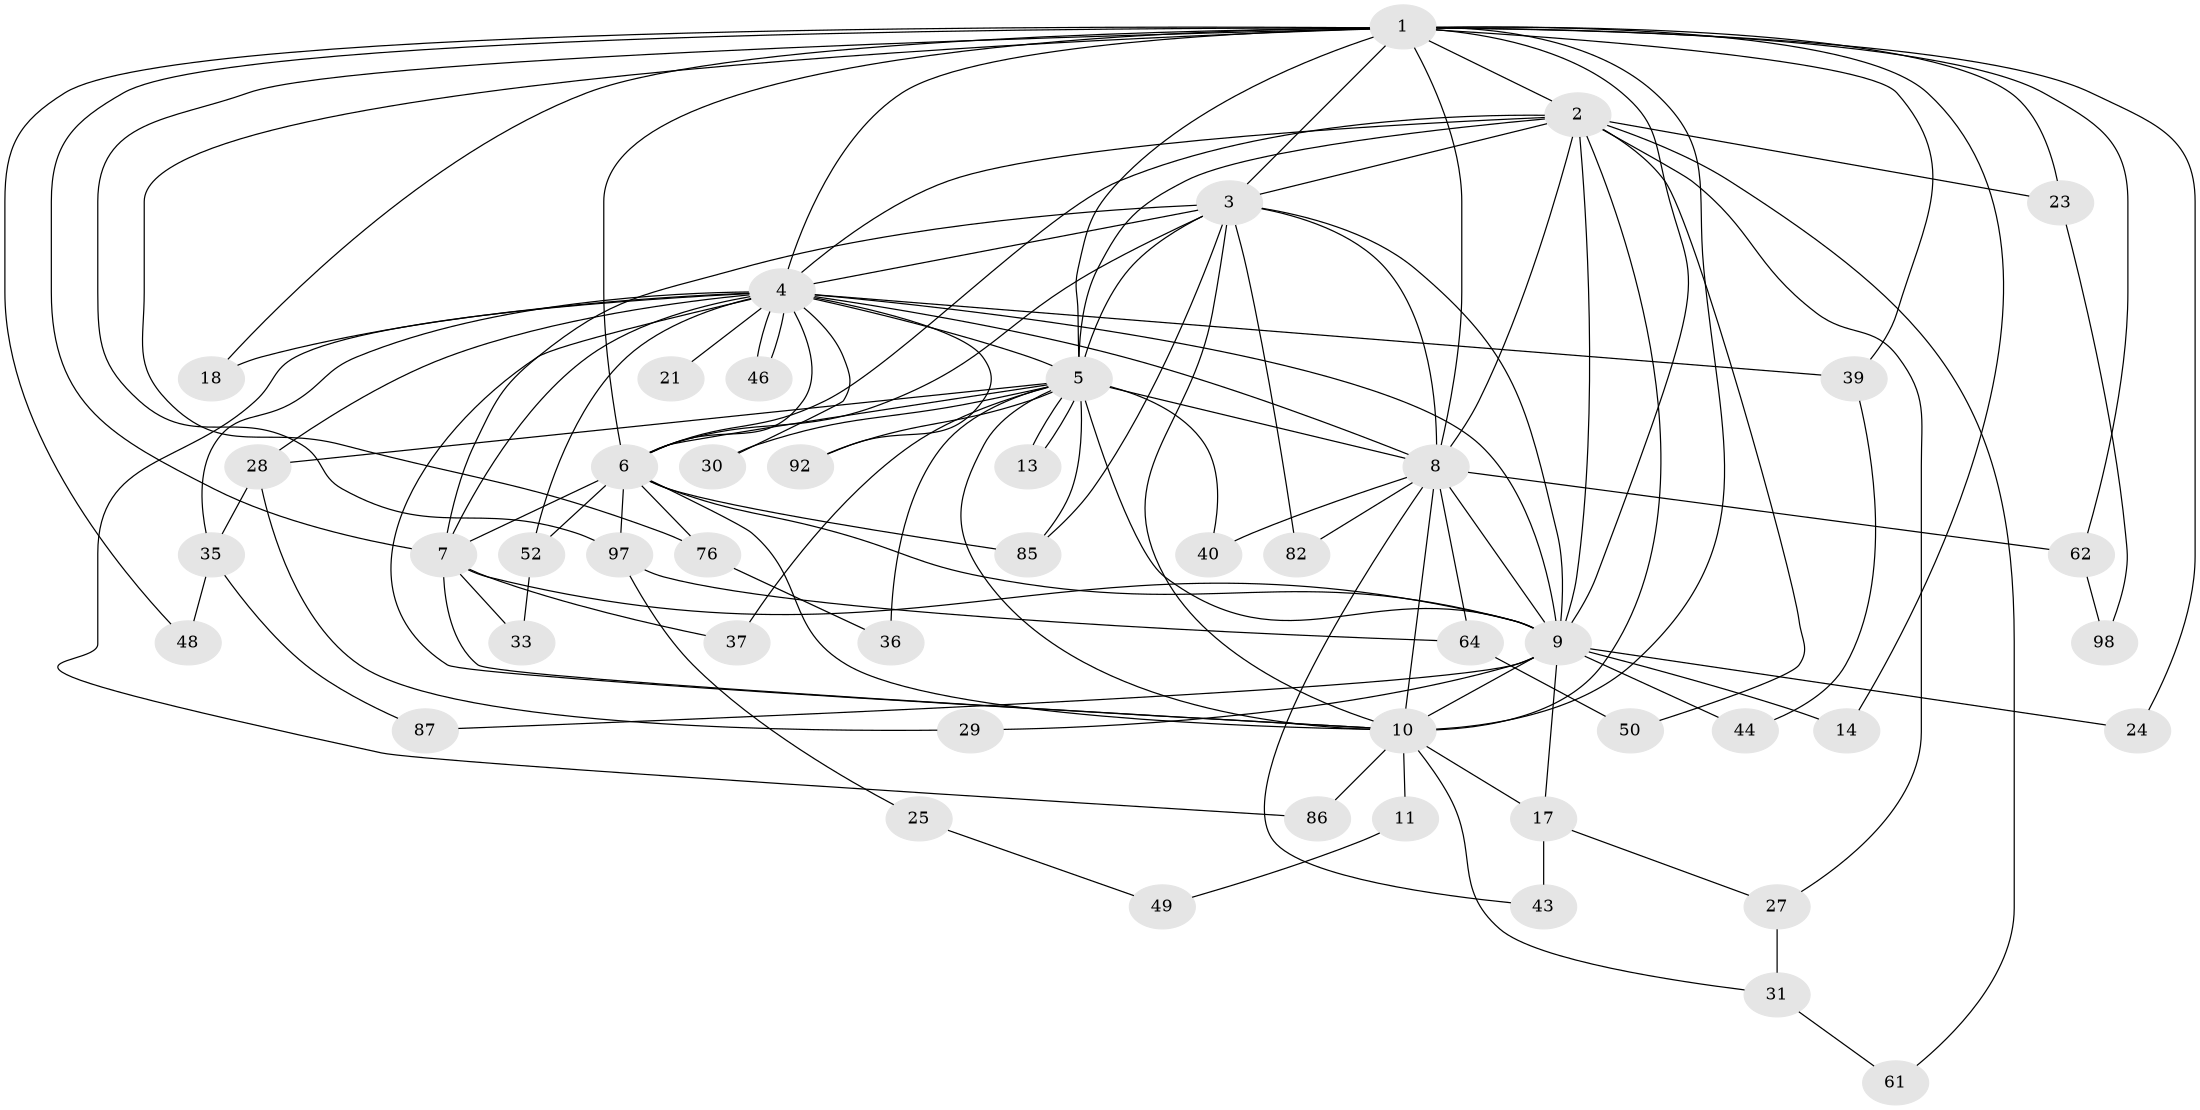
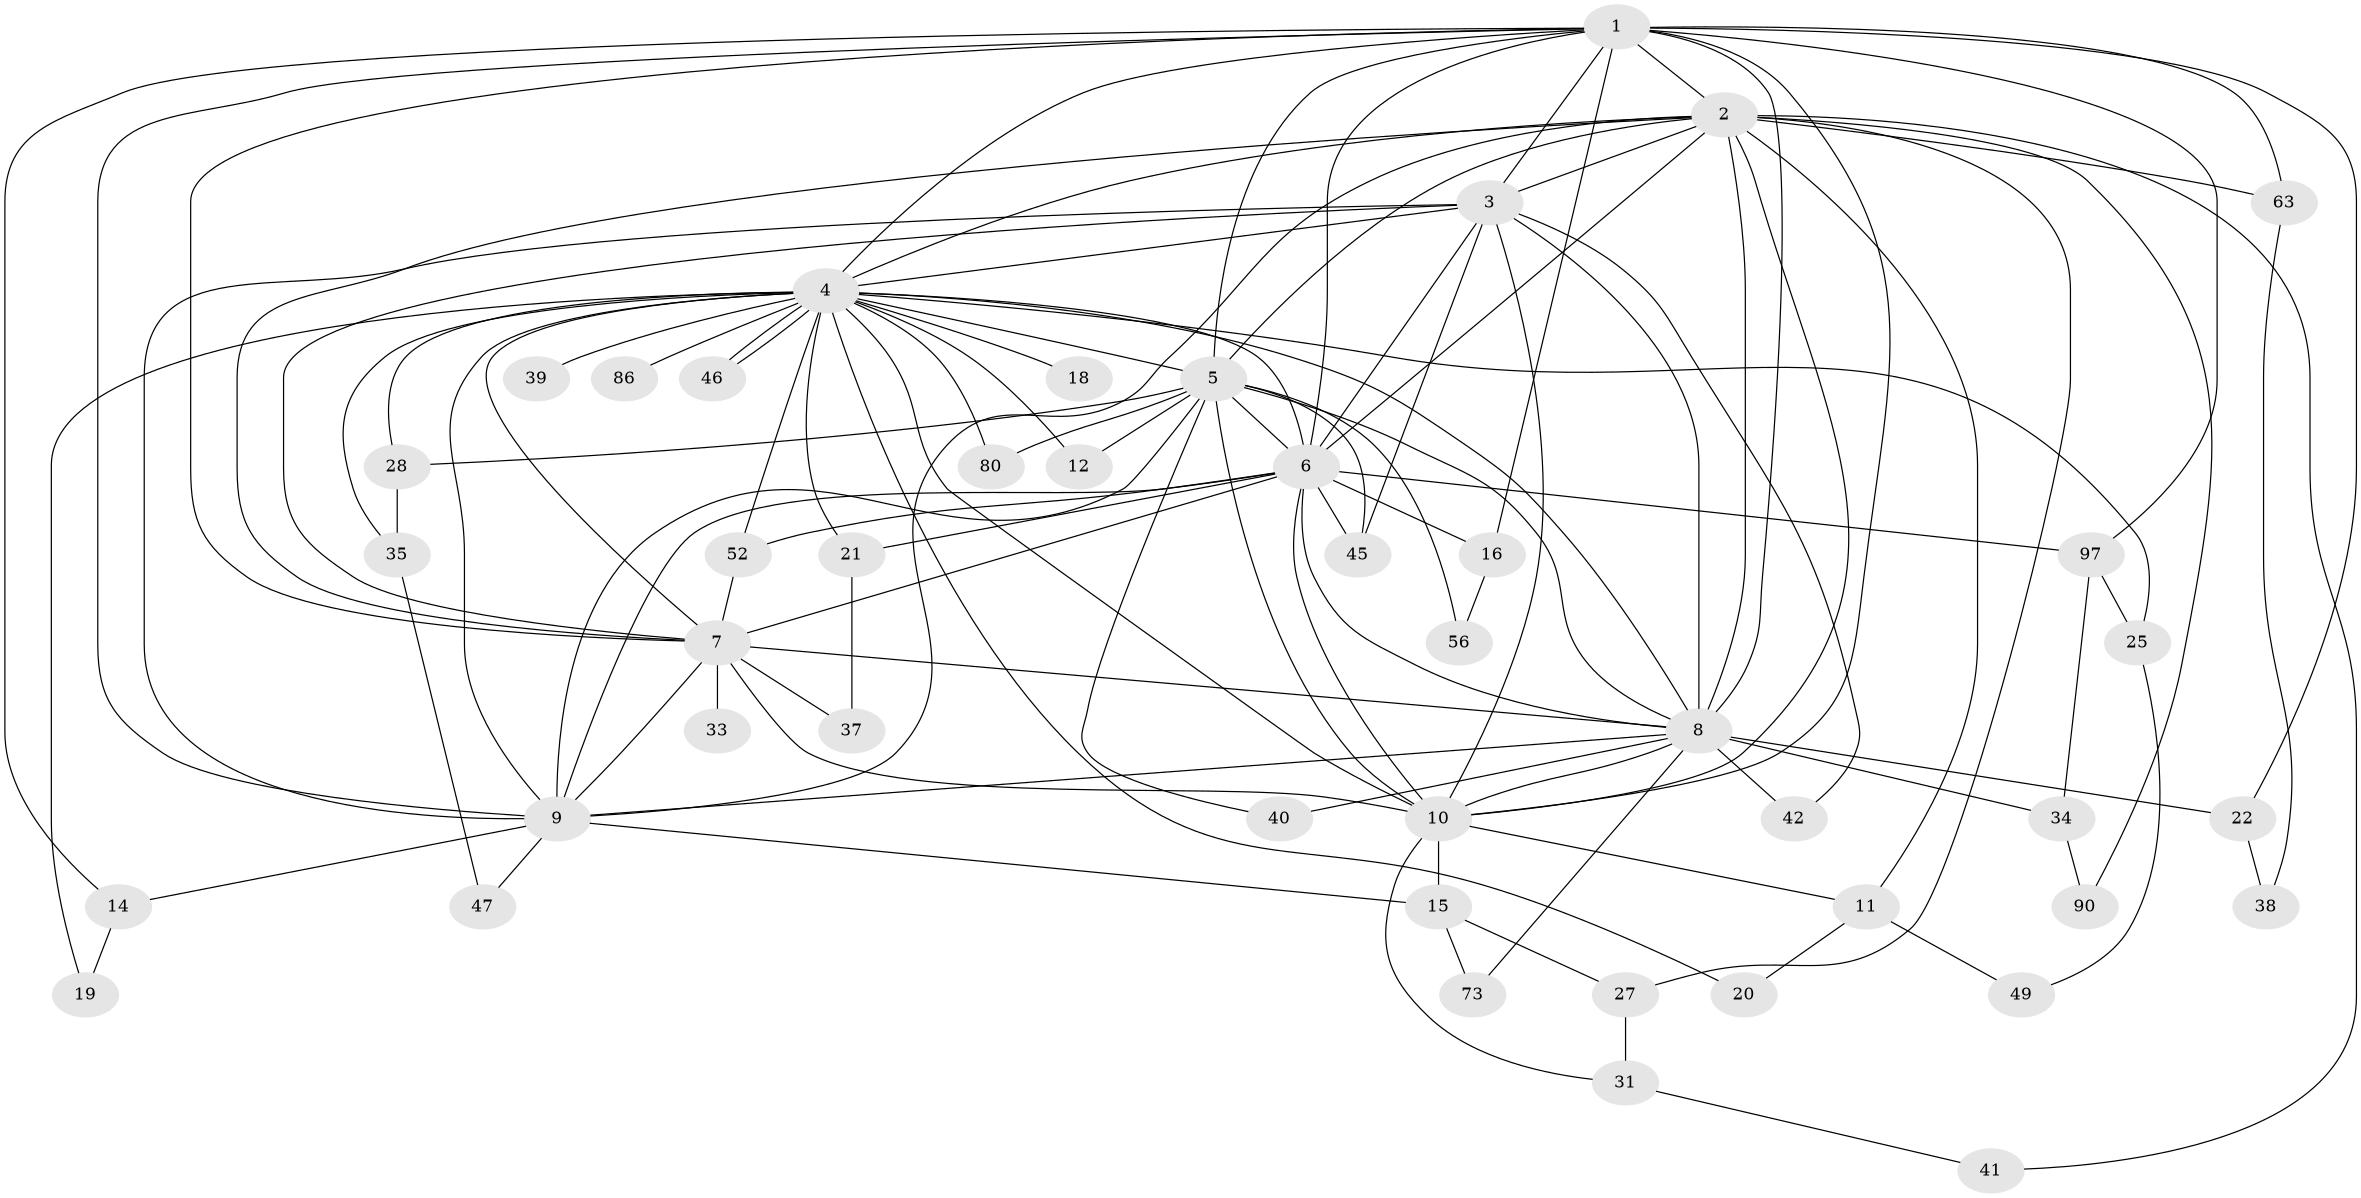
edge "1" -- "39": removed
edge "1" -- "18": removed
node "23": label "23" -> "63"
edge "2" -- "7": added
edge "3" -- "5": removed
edge "4" -- "25": added
node "30": label "30" -> "80"
node "92": label "92" -> "12"
node "13": removed
edge "5" -- "37": now "21" -- "37"
edge "2" -- "11": added
edge "6" -- "21": added
node "76": label "76" -> "16"
node "85": label "85" -> "45"
node "82": label "82" -> "42"
node "62": label "62" -> "22"
edge "52" -- "33": now "52" -- "7"
node "48": removed
node "36": label "36" -> "56"
node "64": label "64" -> "34"
node "98": label "98" -> "38"
edge "6" -- "8": added
edge "7" -- "8": added
edge "9" -- "10": removed
node "87": label "87" -> "47"
node "29": removed
node "50": label "50" -> "90"
node "44": removed
node "24": removed
edge "10" -- "86": removed
node "17": label "17" -> "15"
node "43": label "43" -> "73"
node "19": added
node "20": added
node "61": label "61" -> "41"
